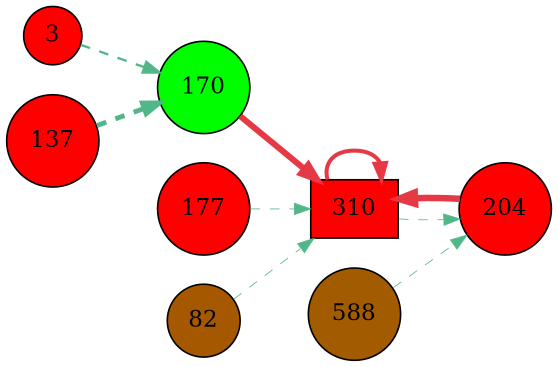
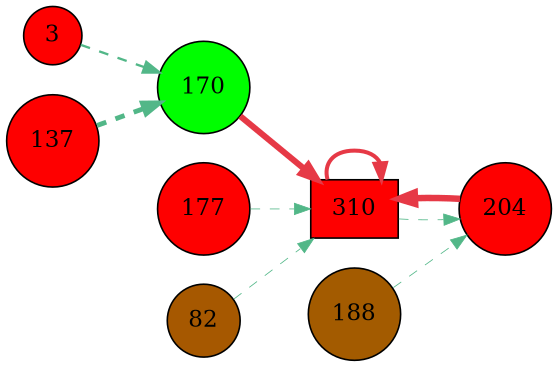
node "588": label "588" -> "188"
